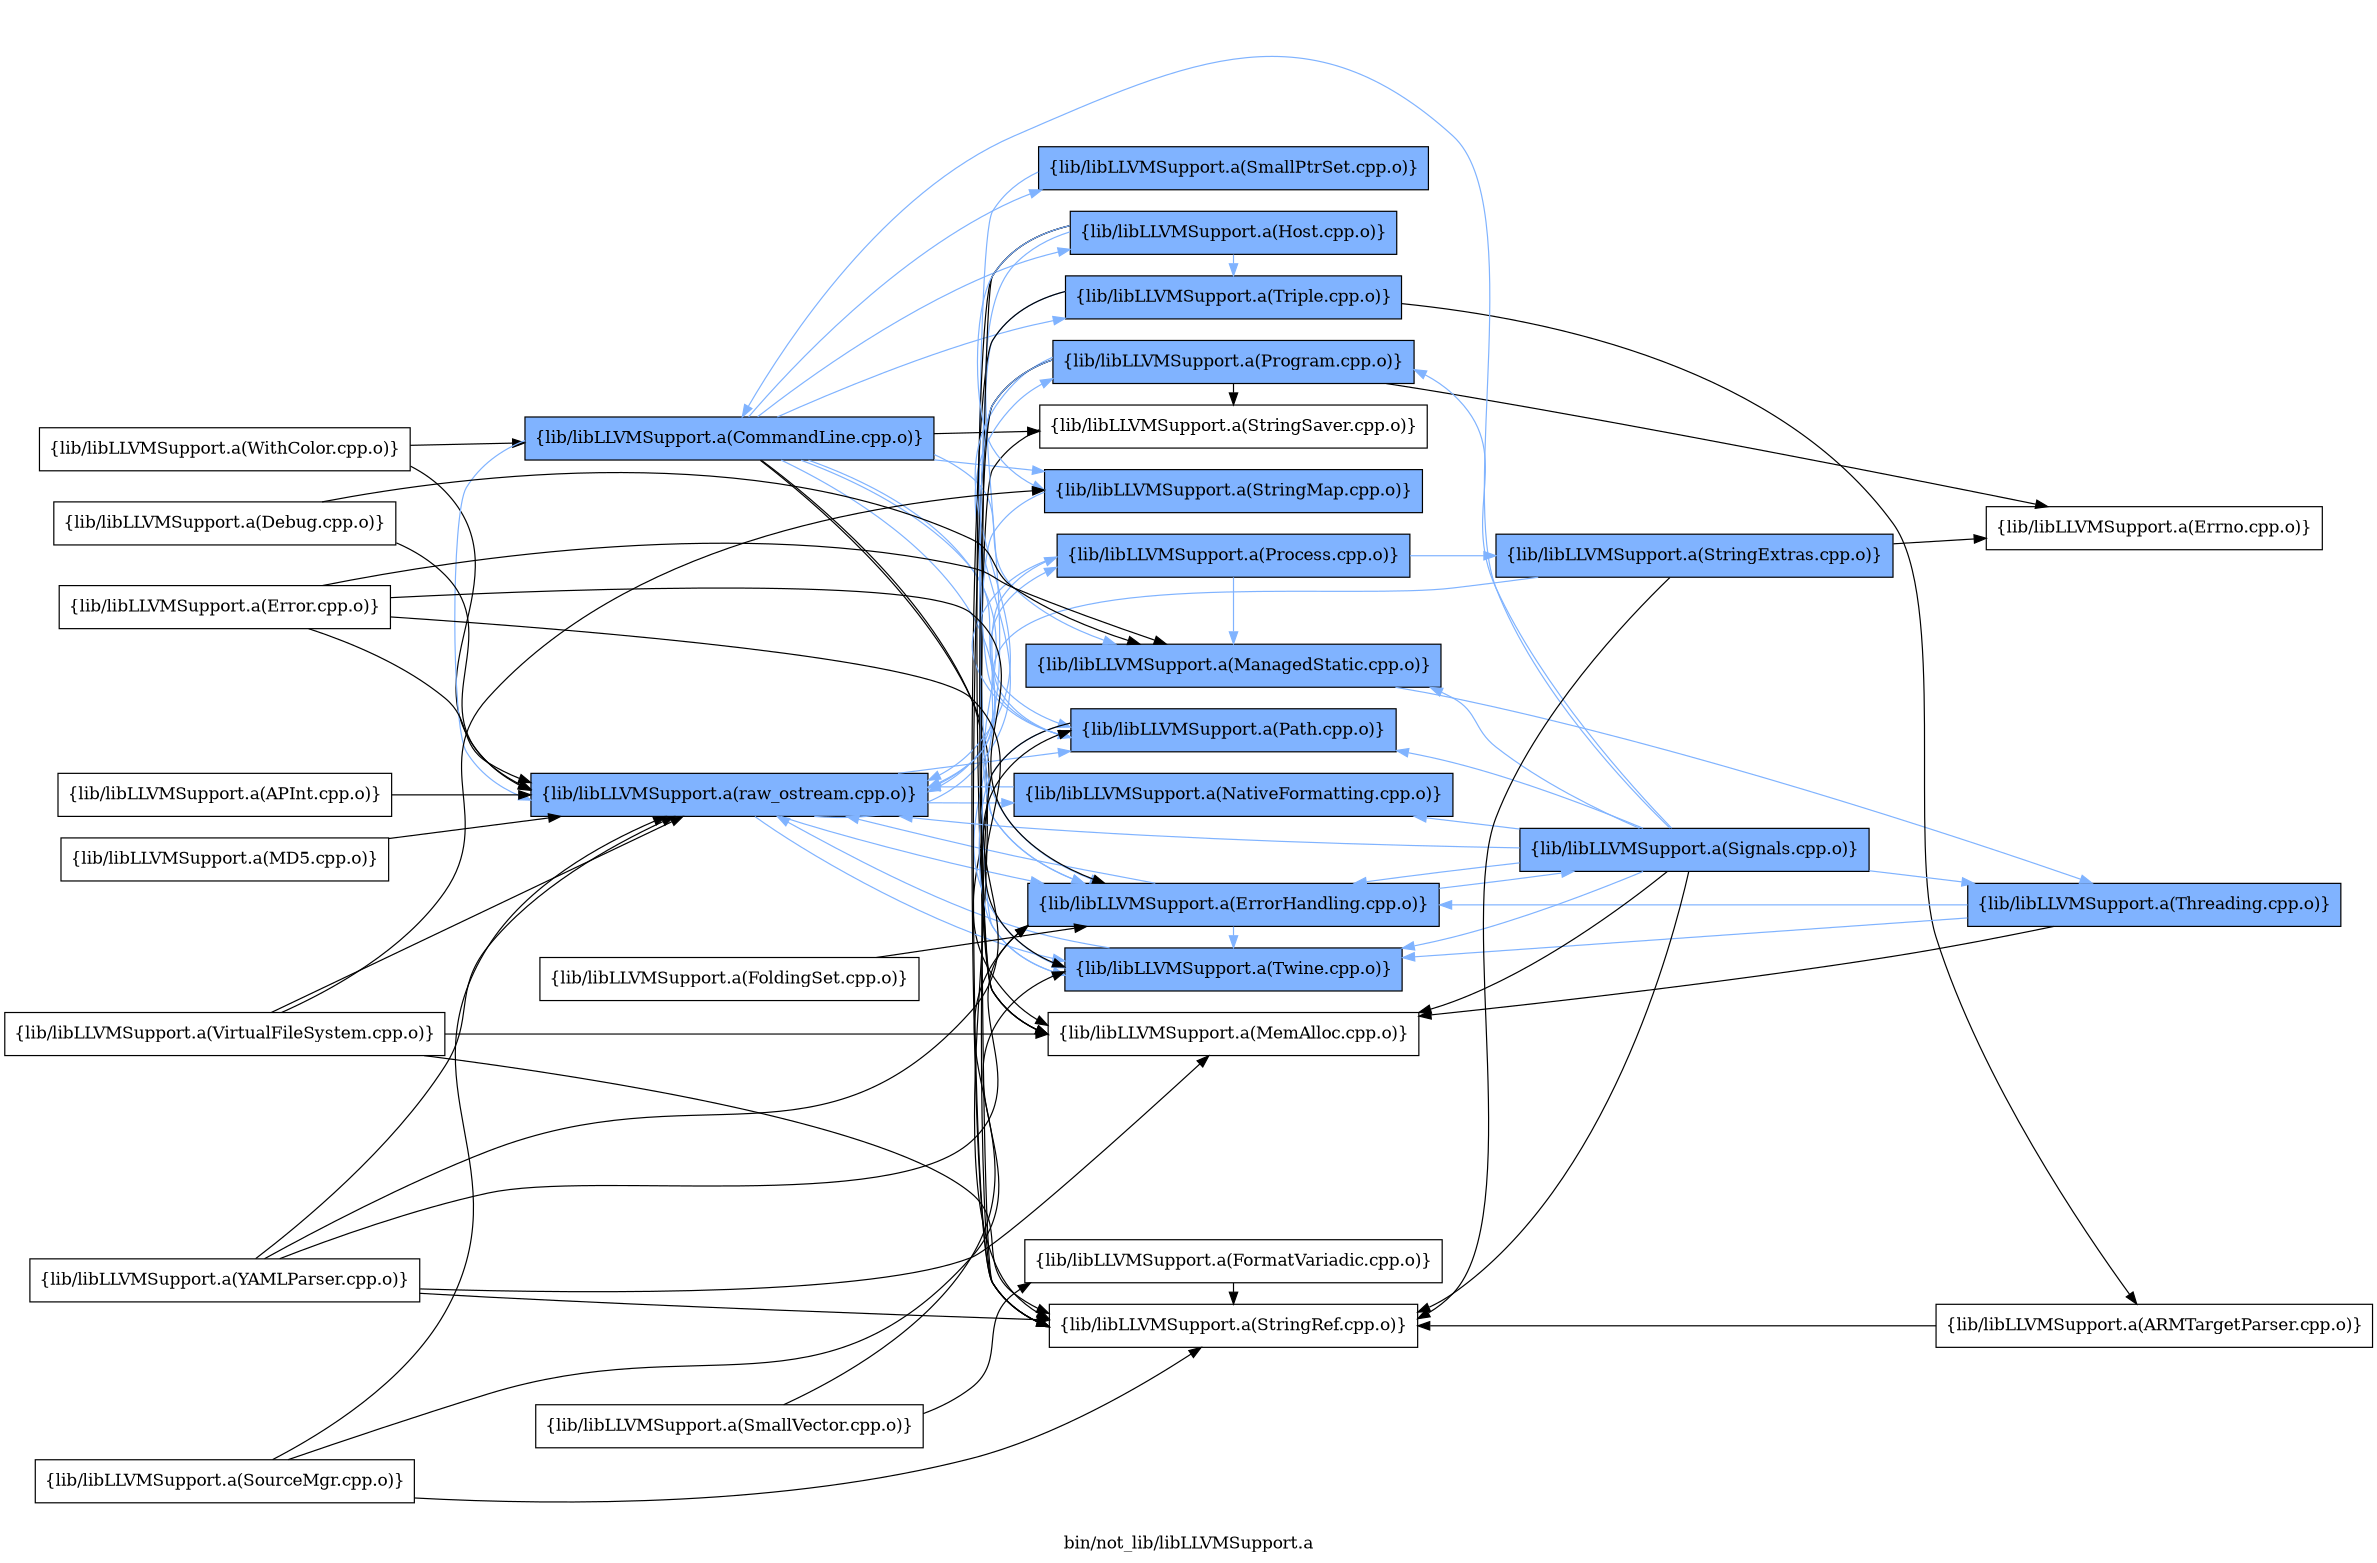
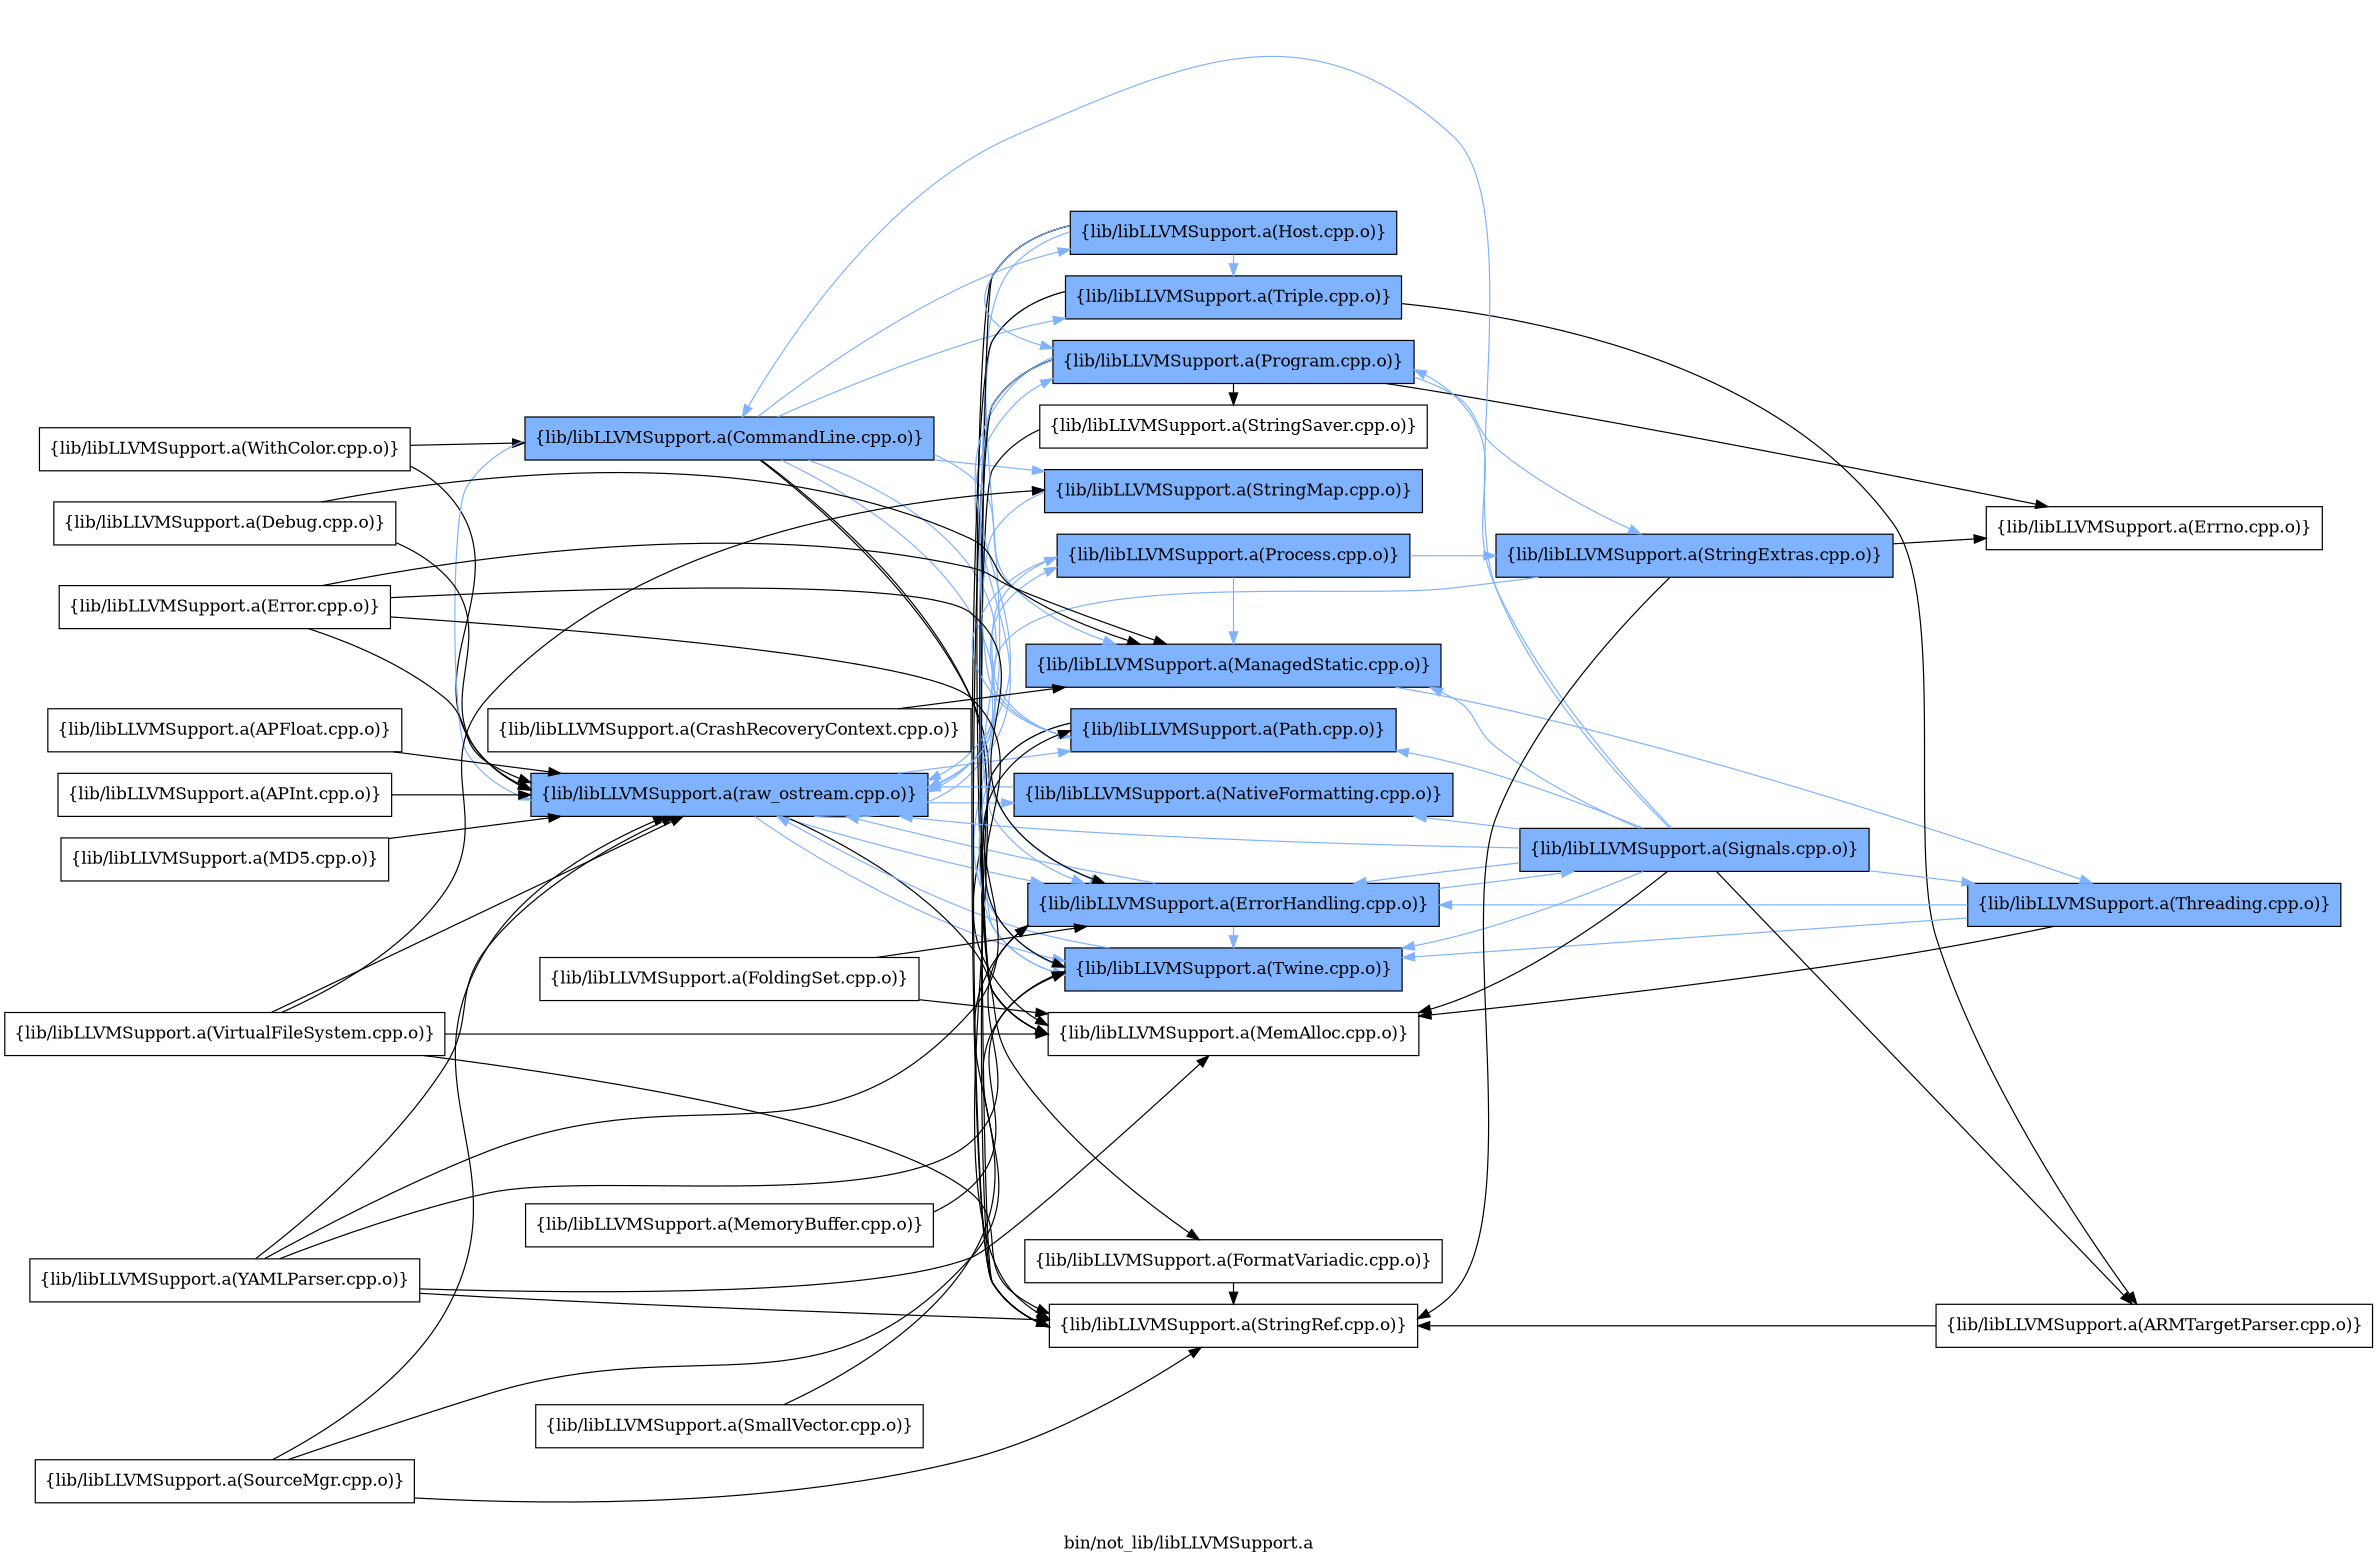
node "{lib/libLLVMSupport.a(SmallPtrSet.cpp.o)}": removed
edge "{lib/libLLVMSupport.a(Host.cpp.o)}" -> "{lib/libLLVMSupport.a(StringMap.cpp.o)}": now "{lib/libLLVMSupport.a(Host.cpp.o)}" -> "{lib/libLLVMSupport.a(Program.cpp.o)}"
edge "{lib/libLLVMSupport.a(CommandLine.cpp.o)}" -> "{lib/libLLVMSupport.a(StringSaver.cpp.o)}": removed
edge "{lib/libLLVMSupport.a(Program.cpp.o)}" -> "{lib/libLLVMSupport.a(StringExtras.cpp.o)}": added
edge "{lib/libLLVMSupport.a(CommandLine.cpp.o)}" -> "{lib/libLLVMSupport.a(Path.cpp.o)}": removed
node "{lib/libLLVMSupport.a(APFloat.cpp.o)}": added
node "{lib/libLLVMSupport.a(CrashRecoveryContext.cpp.o)}": added
edge "{lib/libLLVMSupport.a(FoldingSet.cpp.o)}" -> "{lib/libLLVMSupport.a(MemAlloc.cpp.o)}": added
edge "{lib/libLLVMSupport.a(Signals.cpp.o)}" -> "{lib/libLLVMSupport.a(StringRef.cpp.o)}": now "{lib/libLLVMSupport.a(Signals.cpp.o)}" -> "{lib/libLLVMSupport.a(ARMTargetParser.cpp.o)}"
node "{lib/libLLVMSupport.a(MemoryBuffer.cpp.o)}": added
edge "{lib/libLLVMSupport.a(SmallVector.cpp.o)}" -> "{lib/libLLVMSupport.a(FormatVariadic.cpp.o)}": now "{lib/libLLVMSupport.a(raw_ostream.cpp.o)}" -> "{lib/libLLVMSupport.a(FormatVariadic.cpp.o)}"
